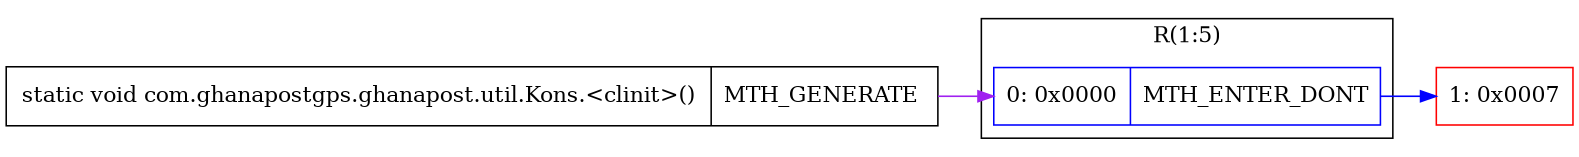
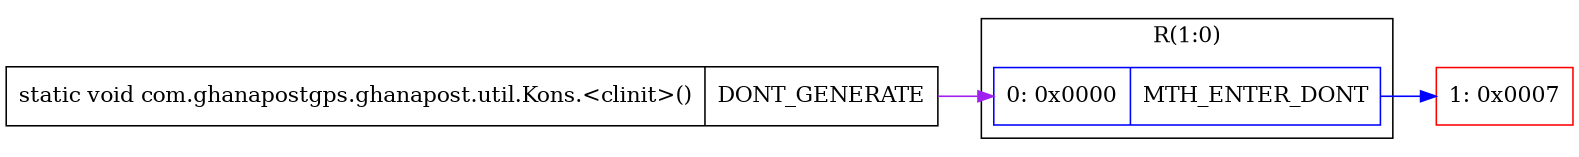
cluster "R(1:5)": label "R(1:5)" -> "R(1:0)"
node "static void com.ghanapostgps.ghanapost.util.Kons.<clinit>()": text "MTH_GENERATE" -> "DONT_GENERATE"
